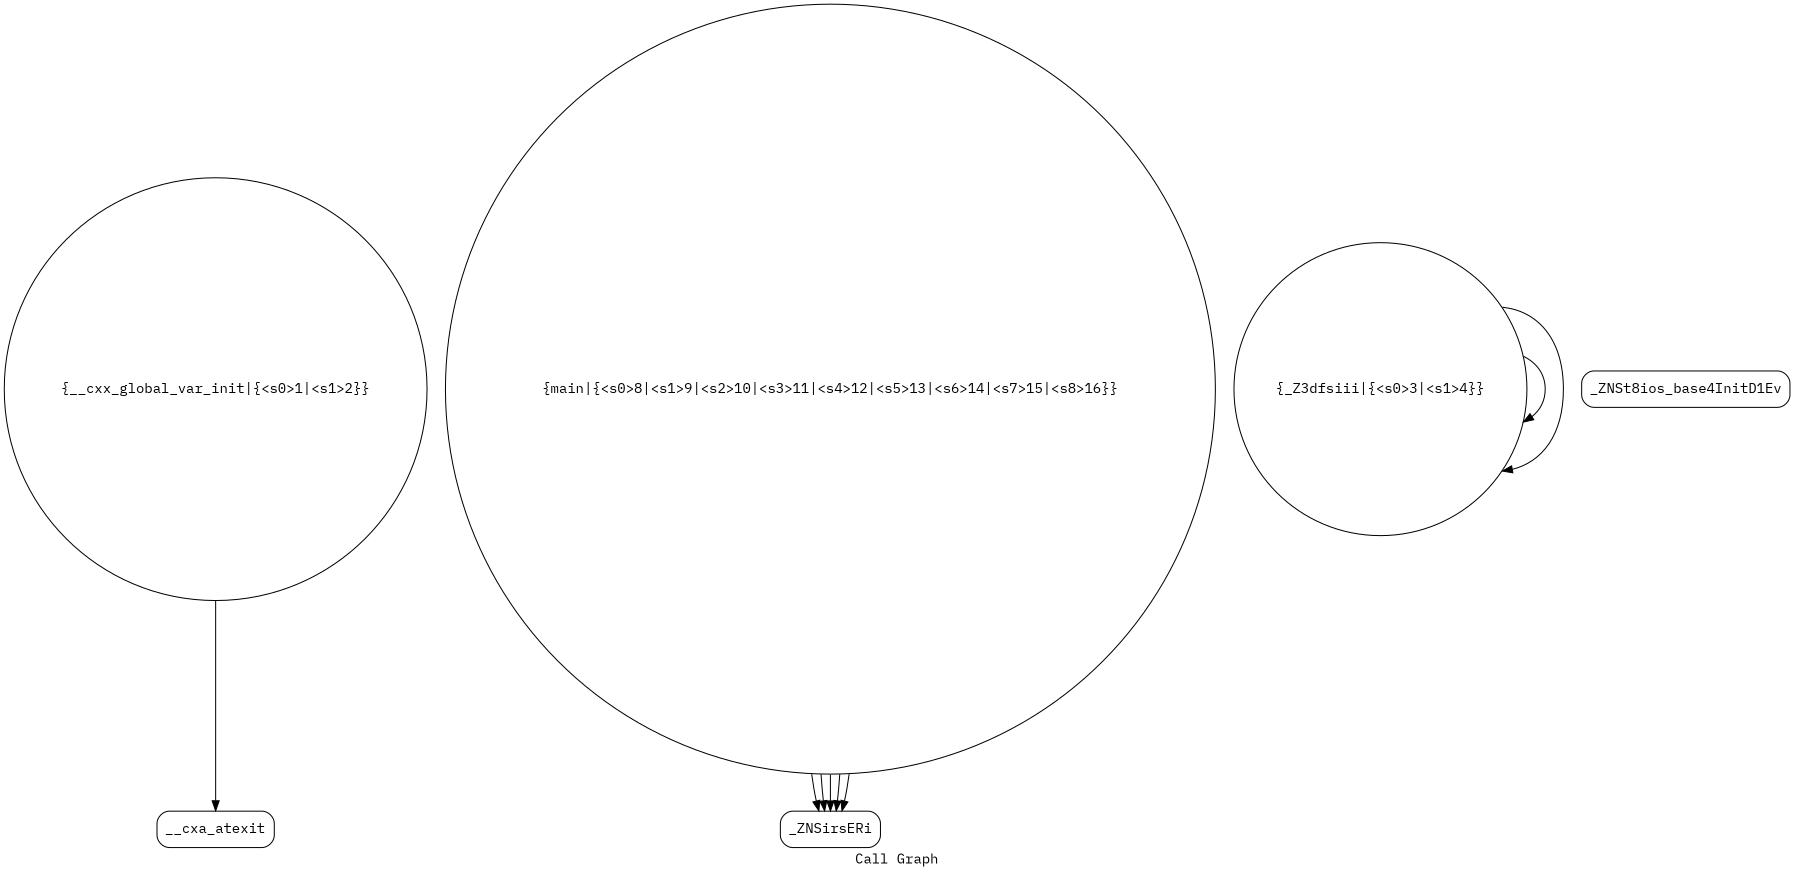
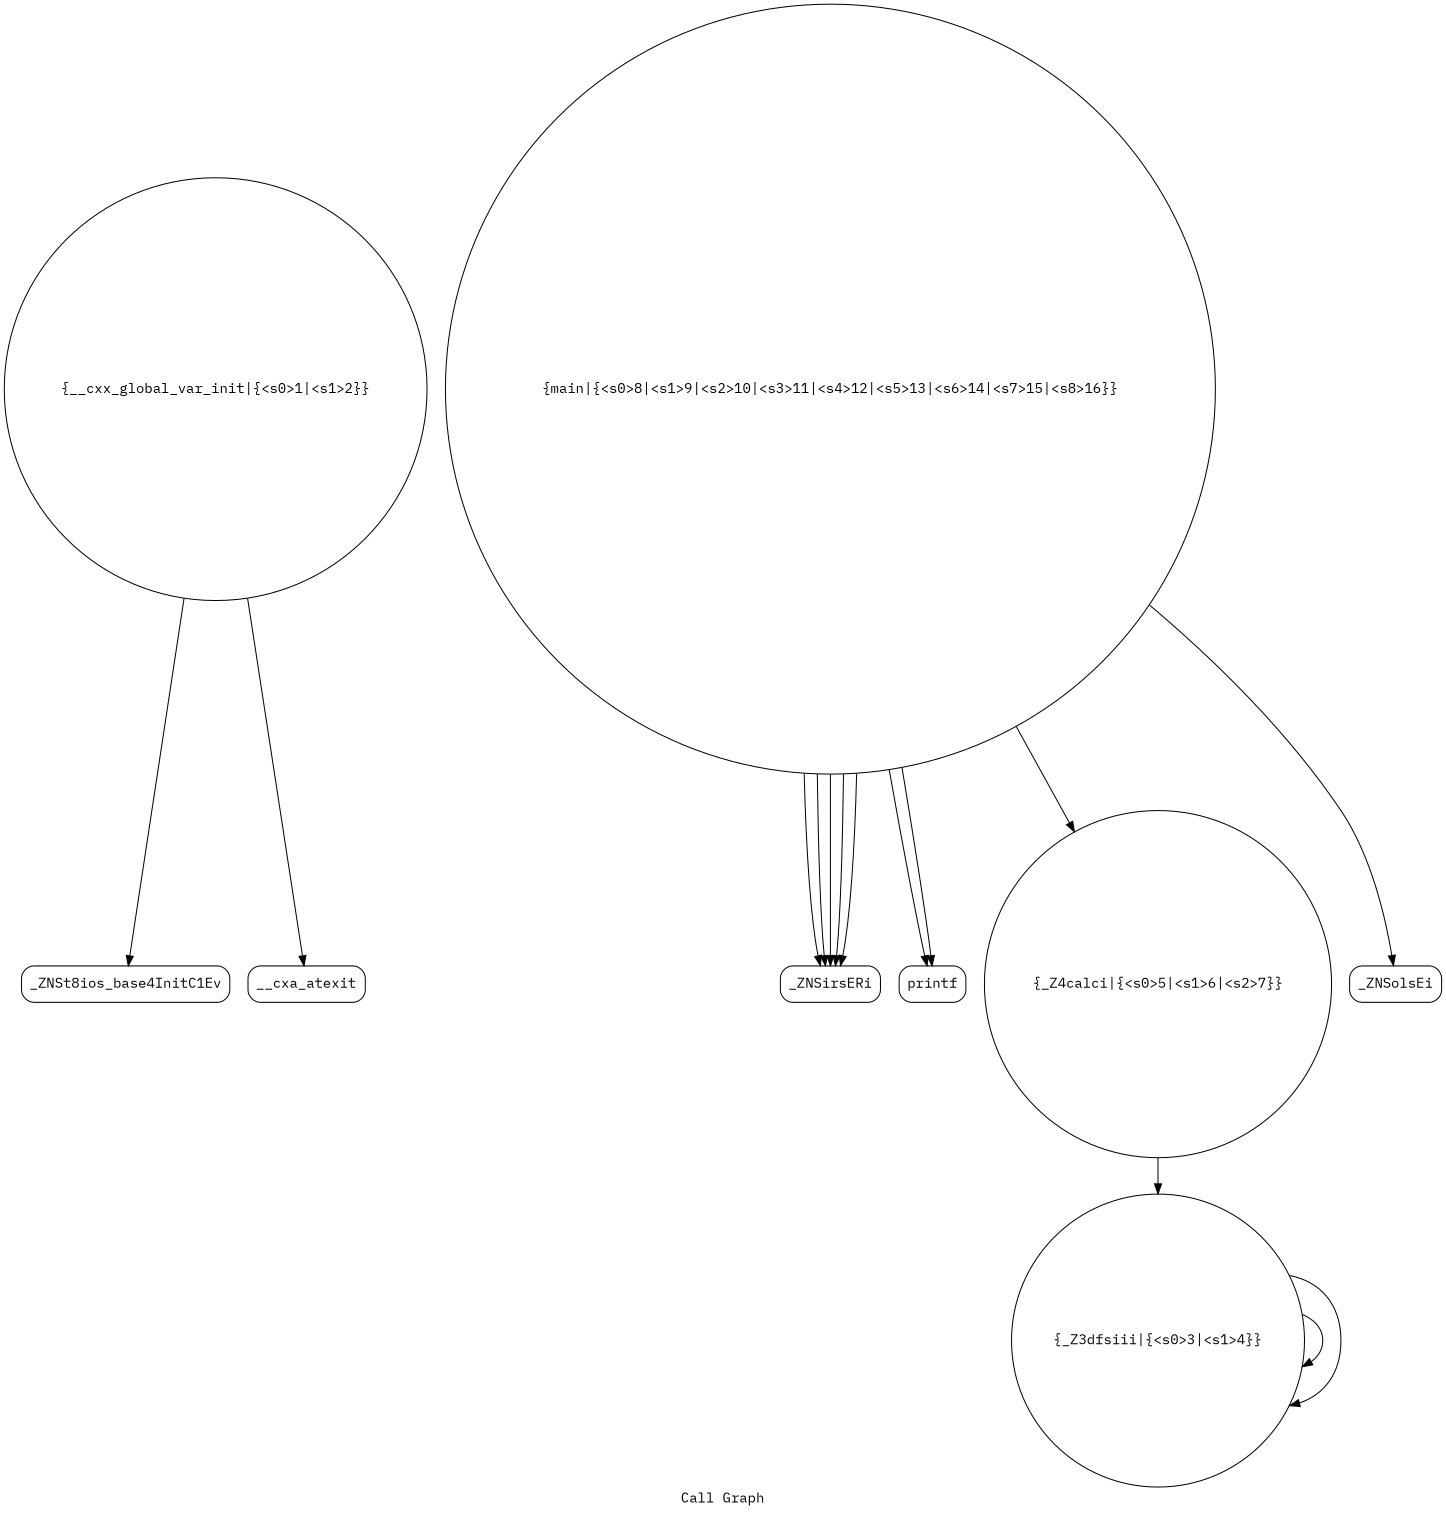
node "_ZNSt8ios_base4InitD1Ev": removed
node "_ZNSt8ios_base4InitC1Ev": added
node "printf": added
node "{_Z4calci|{<s0>5|<s1>6|<s2>7}}": added
node "_ZNSolsEi": added
